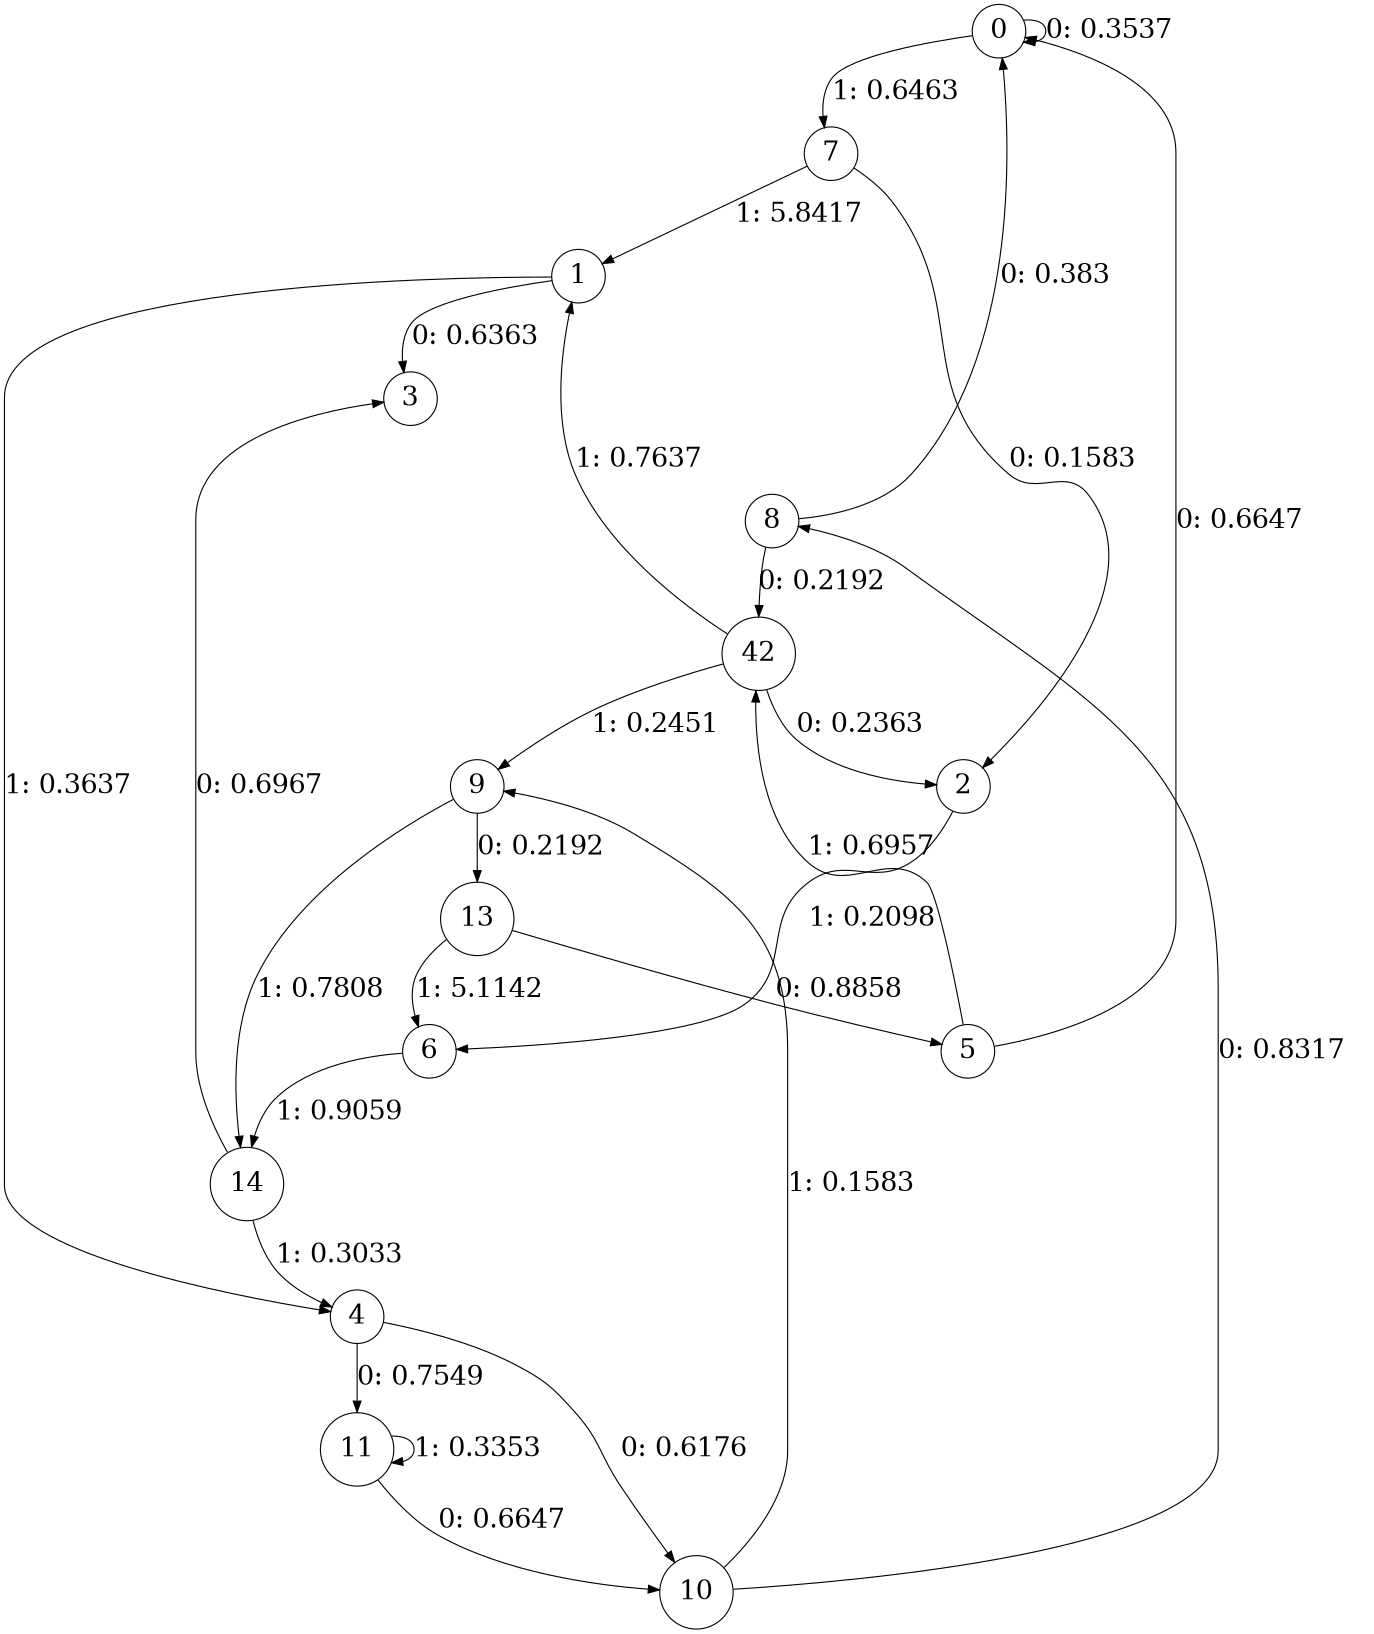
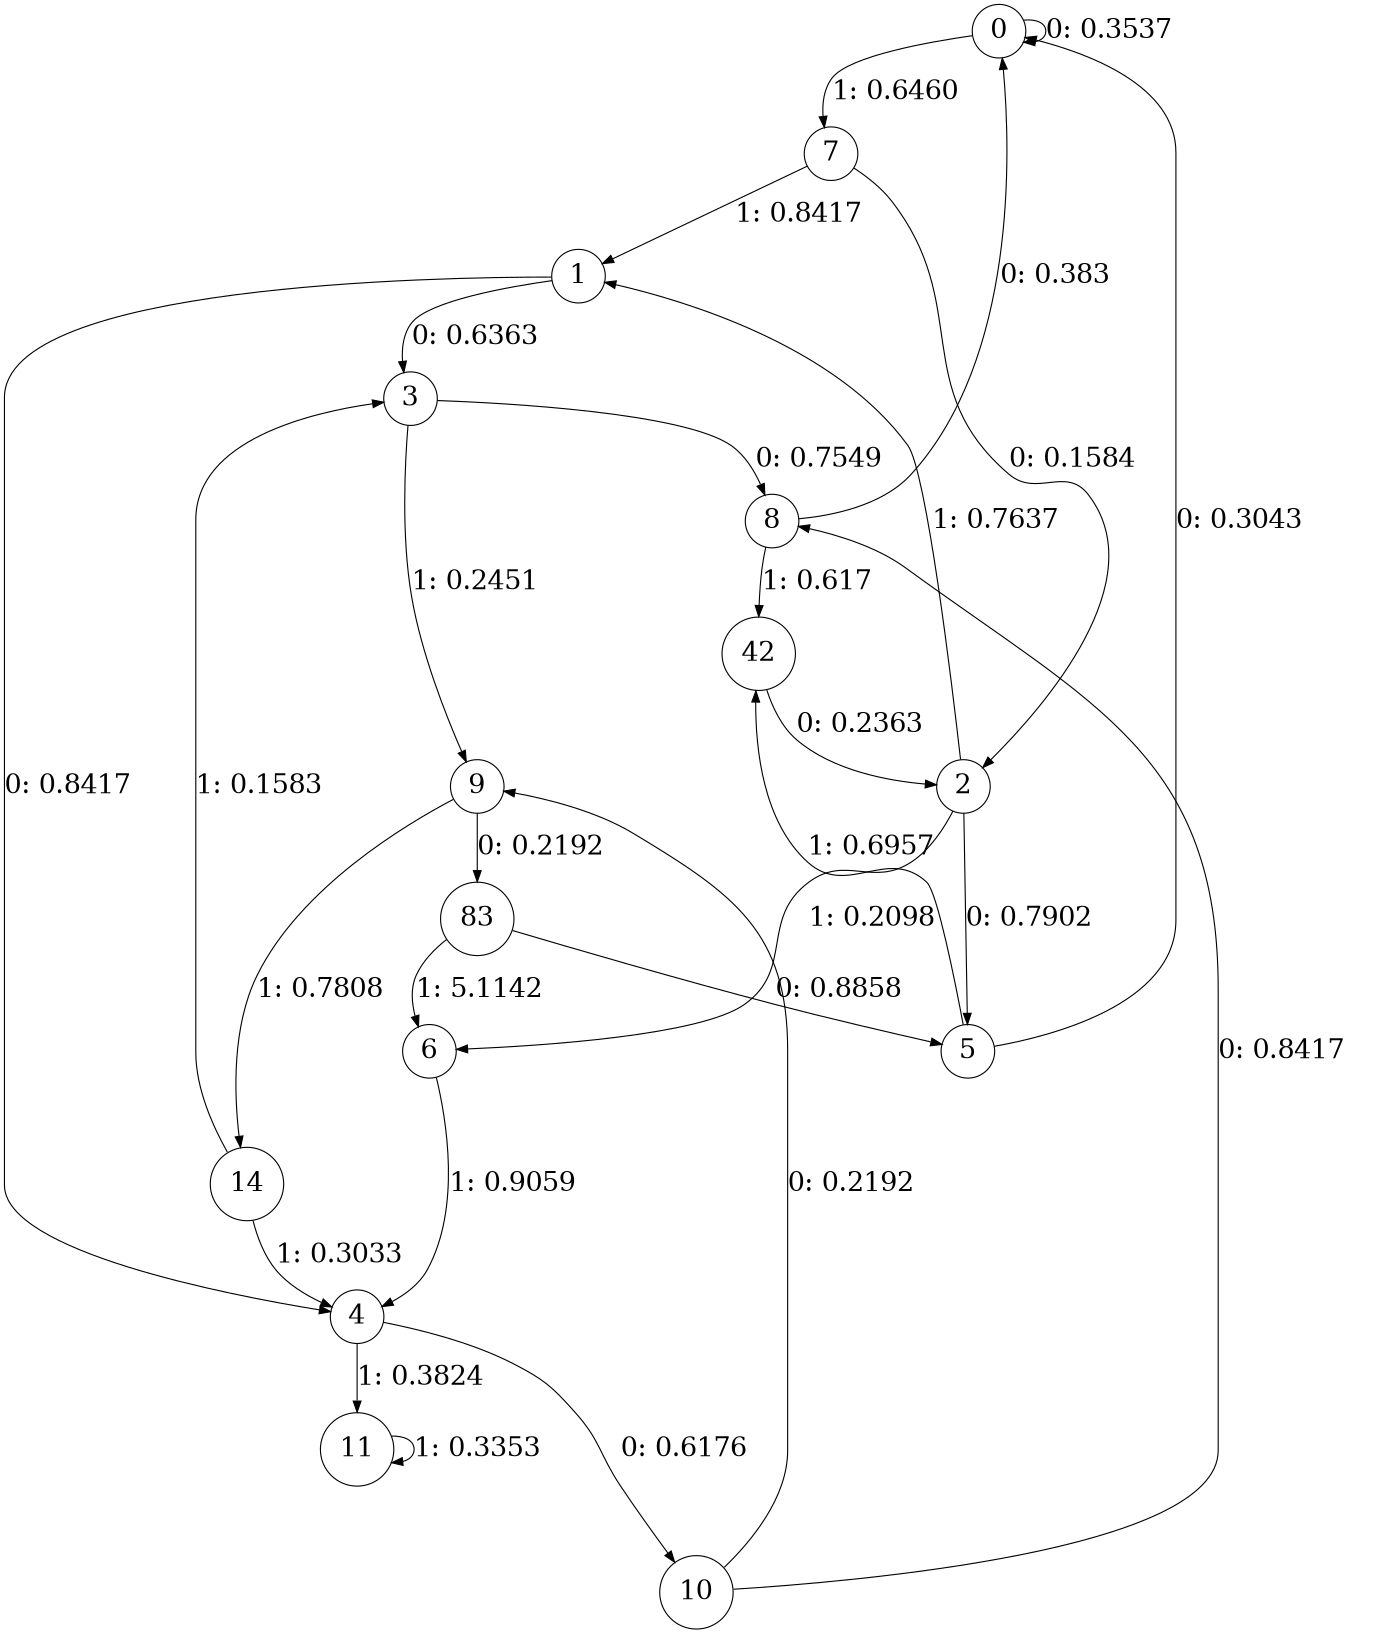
edge "0" -> "7": label "1: 0.6463   " -> "1: 0.6460   "
edge "7" -> "1": label "1: 5.8417   " -> "1: 0.8417   "
edge "3" -> "8": added, label "0: 0.7549"
edge "7" -> "2": label "0: 0.1583   " -> "0: 0.1584   "
edge "42" -> "1": now "2" -> "1"
edge "5" -> "0": label "0: 0.6647   " -> "0: 0.3043   "
edge "8" -> "42": label "0: 0.2192   " -> "1: 0.617    "
edge "42" -> "9": now "3" -> "9"
edge "1" -> "4": label "1: 0.3637   " -> "0: 0.8417   "
edge "14" -> "3": label "0: 0.6967   " -> "1: 0.1583   "
edge "2" -> "5": added, label "0: 0.7902"
node "13": label "13" -> "83"
edge "10" -> "8": label "0: 0.8317   " -> "0: 0.8417   "
edge "6" -> "14": now "6" -> "4"
edge "10" -> "9": label "1: 0.1583   " -> "0: 0.2192   "
edge "4" -> "11": label "0: 0.7549   " -> "1: 0.3824   "
edge "11" -> "10": removed, label "0: 0.6647"
